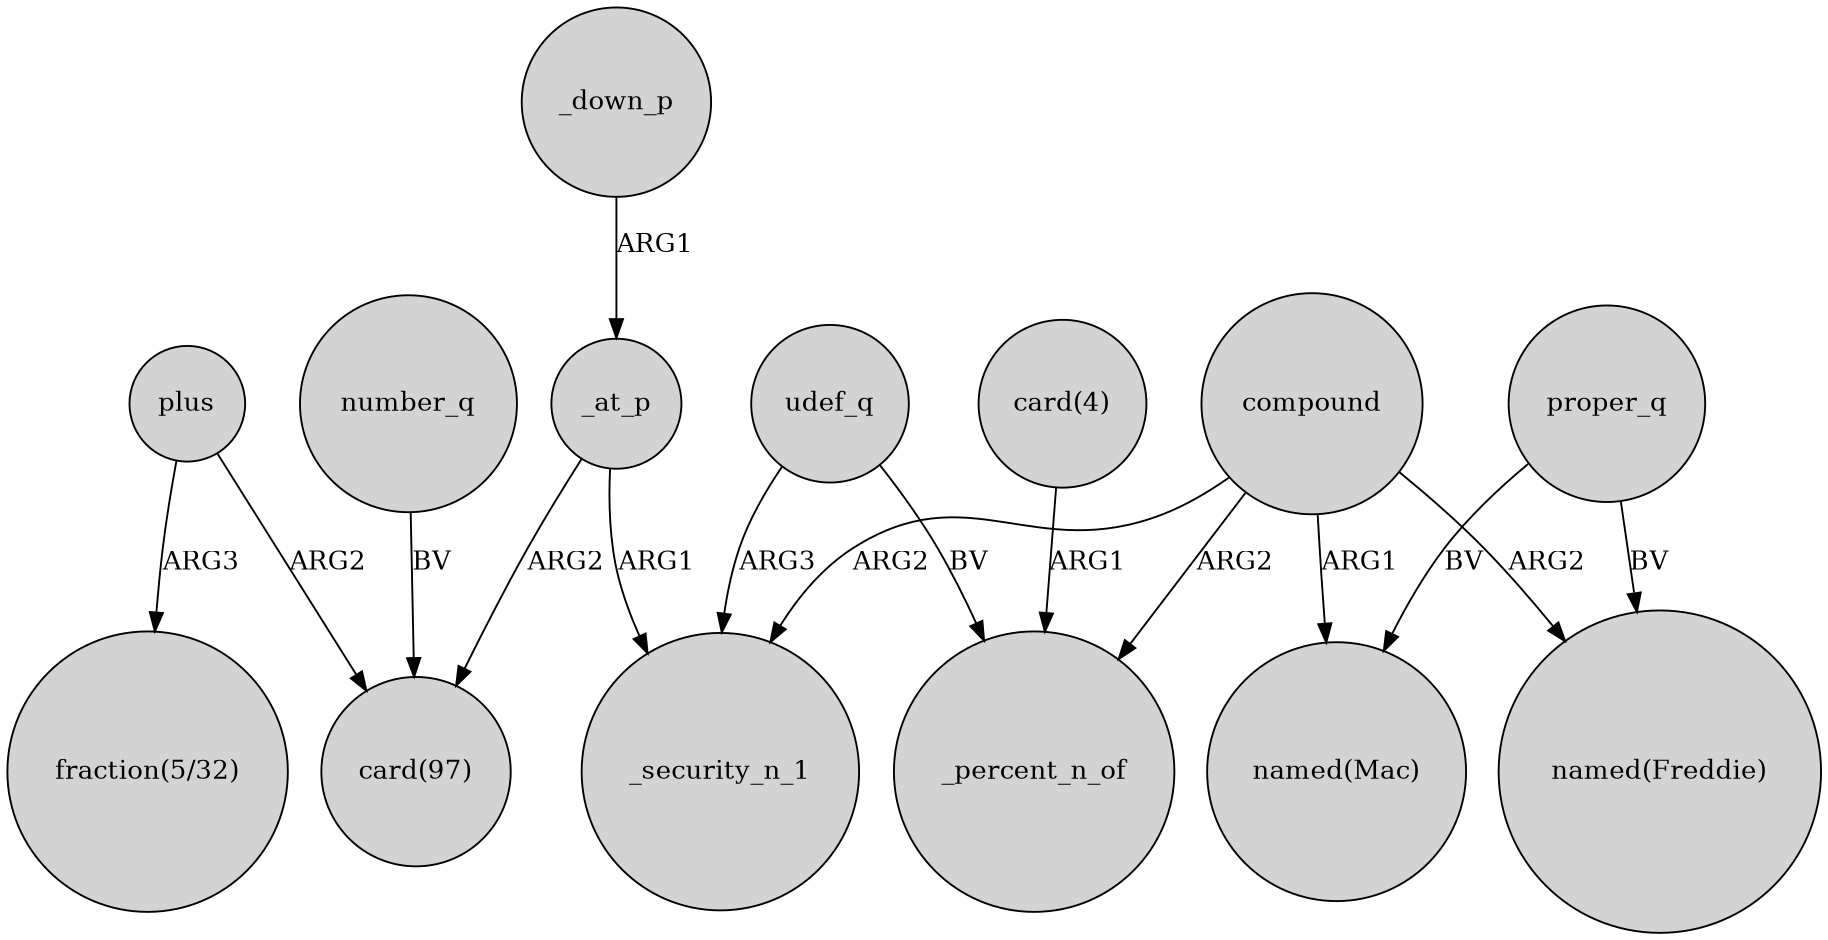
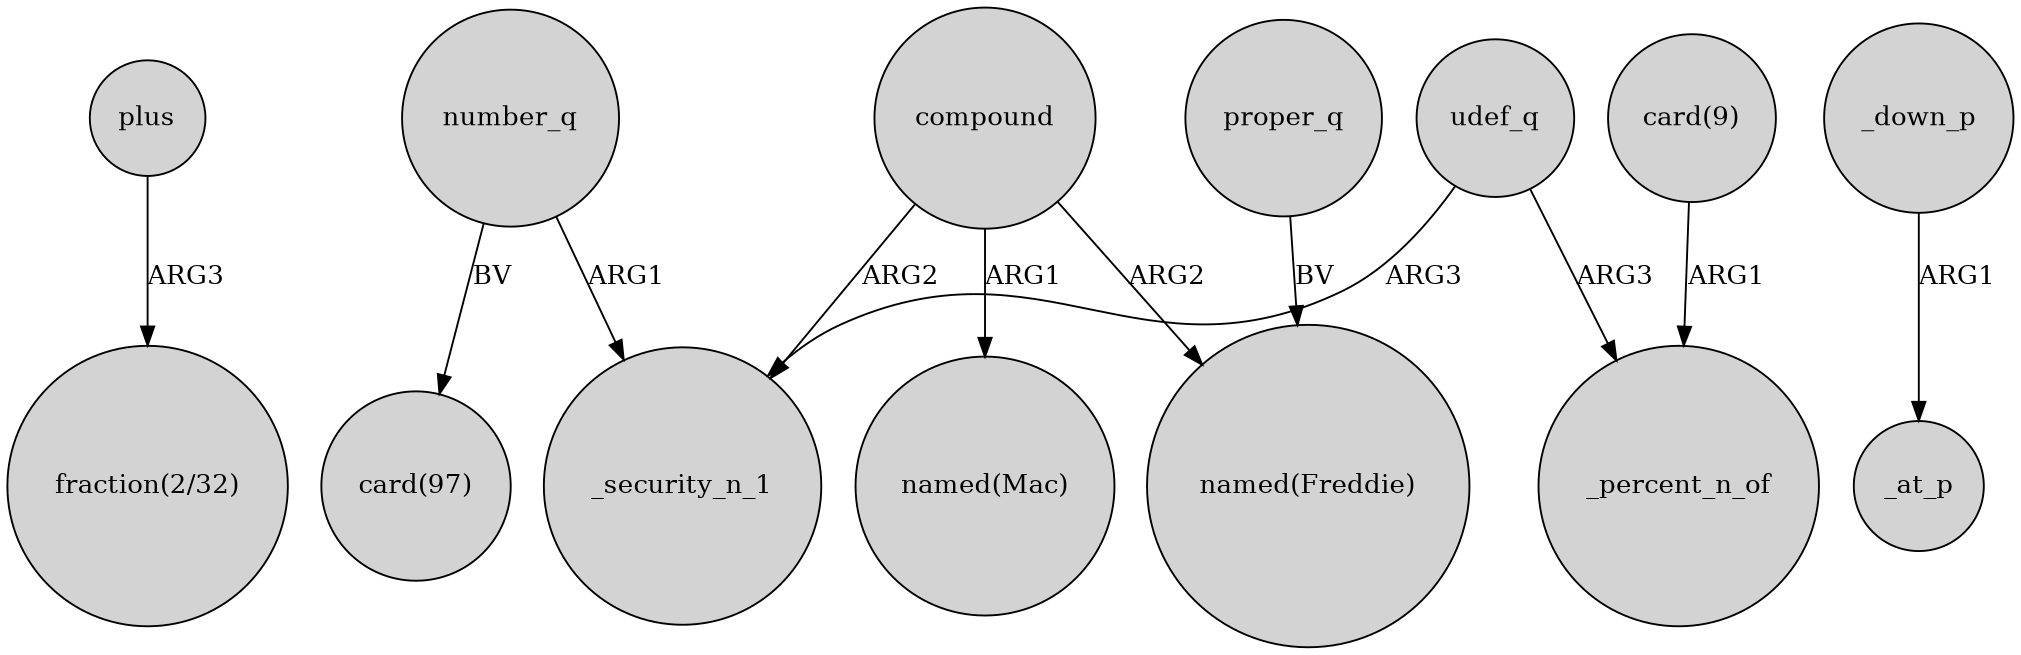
node "card(4)": label "card(4)" -> "card(9)"
edge "proper_q" -> "named(Mac)": removed, label "BV"
edge "_at_p" -> "_security_n_1": now "number_q" -> "_security_n_1"
edge "_at_p" -> "card(97)": removed, label "ARG2"
edge "udef_q" -> "_percent_n_of": label "BV" -> "ARG3"
edge "plus" -> "card(97)": removed, label "ARG2"
edge "compound" -> "_percent_n_of": removed, label "ARG2"
node "fraction(5/32)": label "fraction(5/32)" -> "fraction(2/32)"
